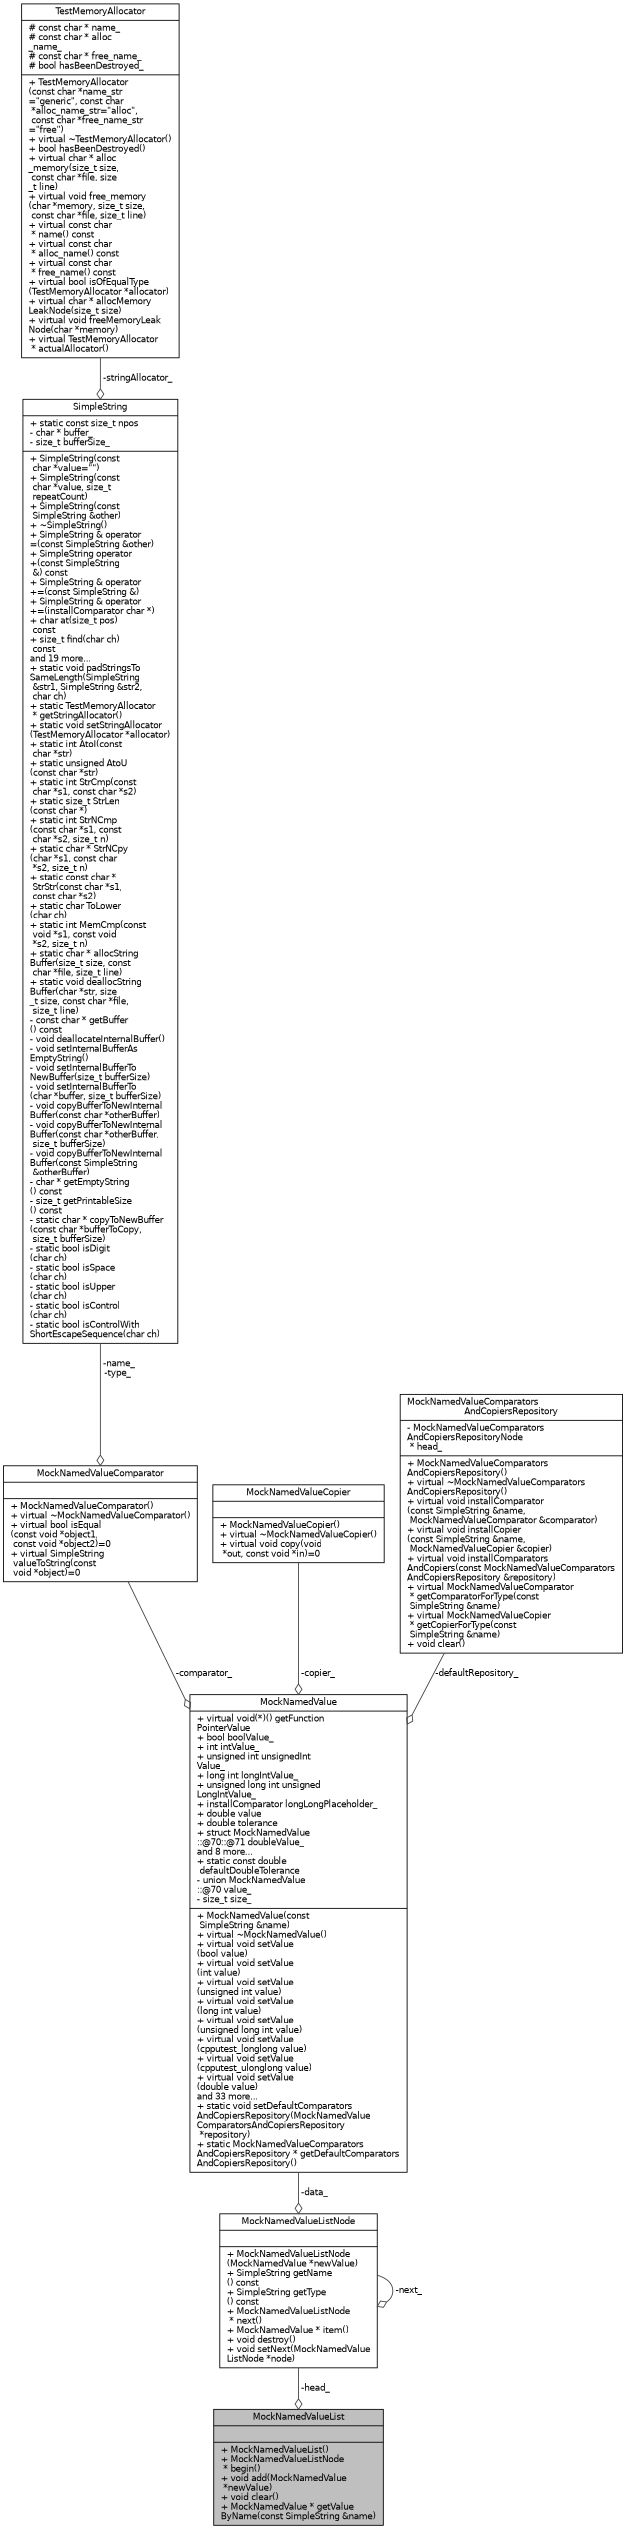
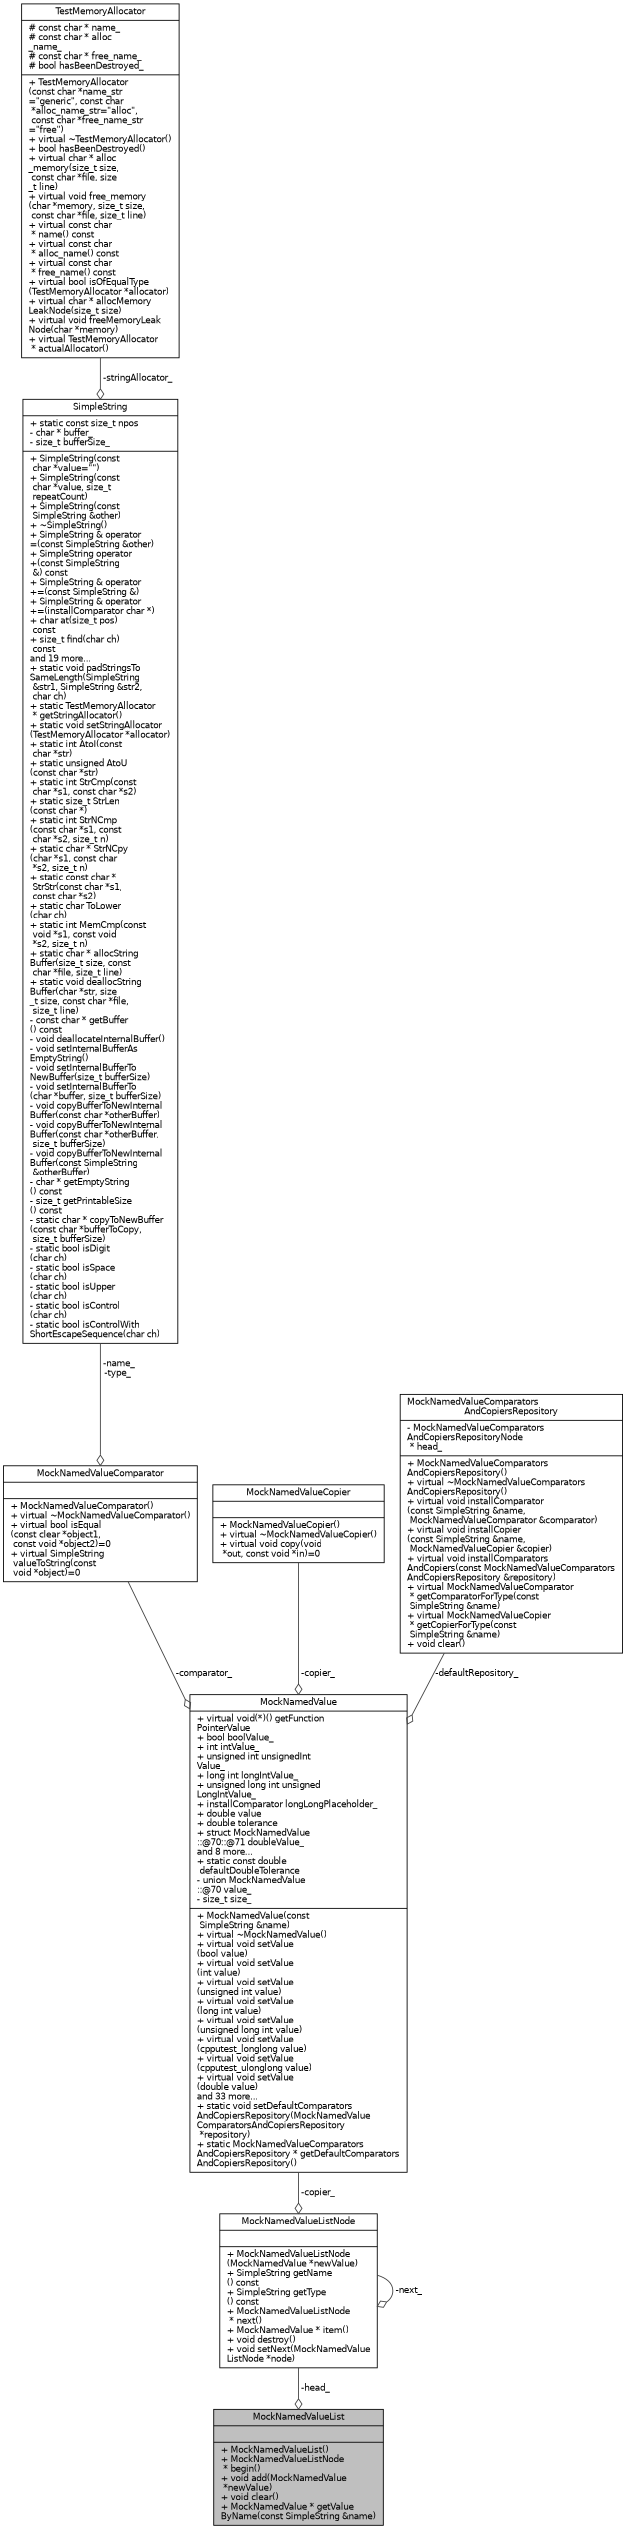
node "MockNamedValueComparator": text "(const void *object1," -> "(const clear *object1,"
edge "MockNamedValue" -> "MockNamedValueListNode": label " -data_" -> " -copier_"
